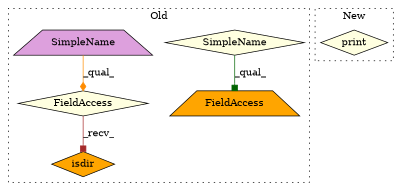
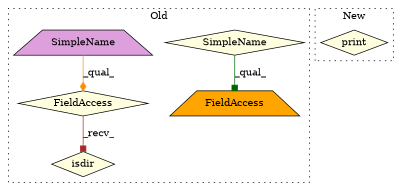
node "isdir": fillcolor orange -> lightyellow
